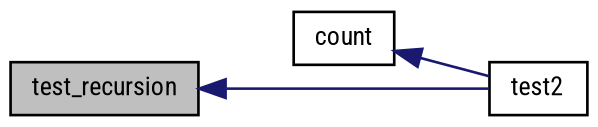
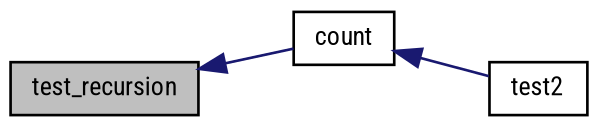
edge "test2" -> "test_recursion": now "count" -> "test_recursion"
